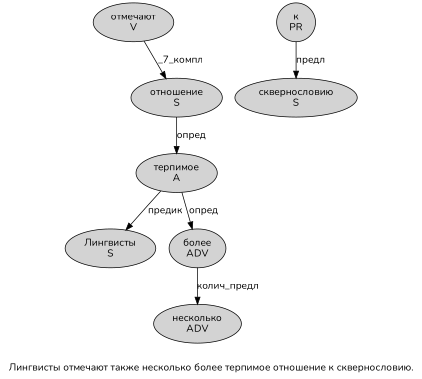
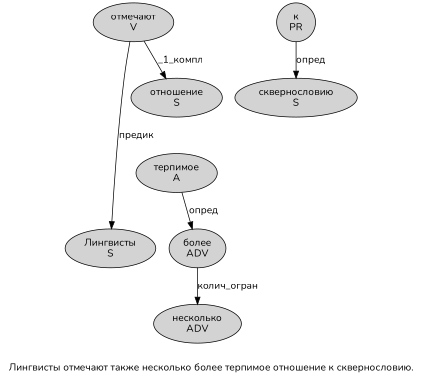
edge "отмечают V" -> "отношение S": label "_7_компл" -> "_1_компл"
edge "к PR" -> "сквернословию S": label "предл" -> "опред"
edge "отношение S" -> "терпимое A": removed, label "опред"
edge "терпимое A" -> "Лингвисты S": now "отмечают V" -> "Лингвисты S"
edge "более ADV" -> "несколько ADV": label "колич_предл" -> "колич_огран"
